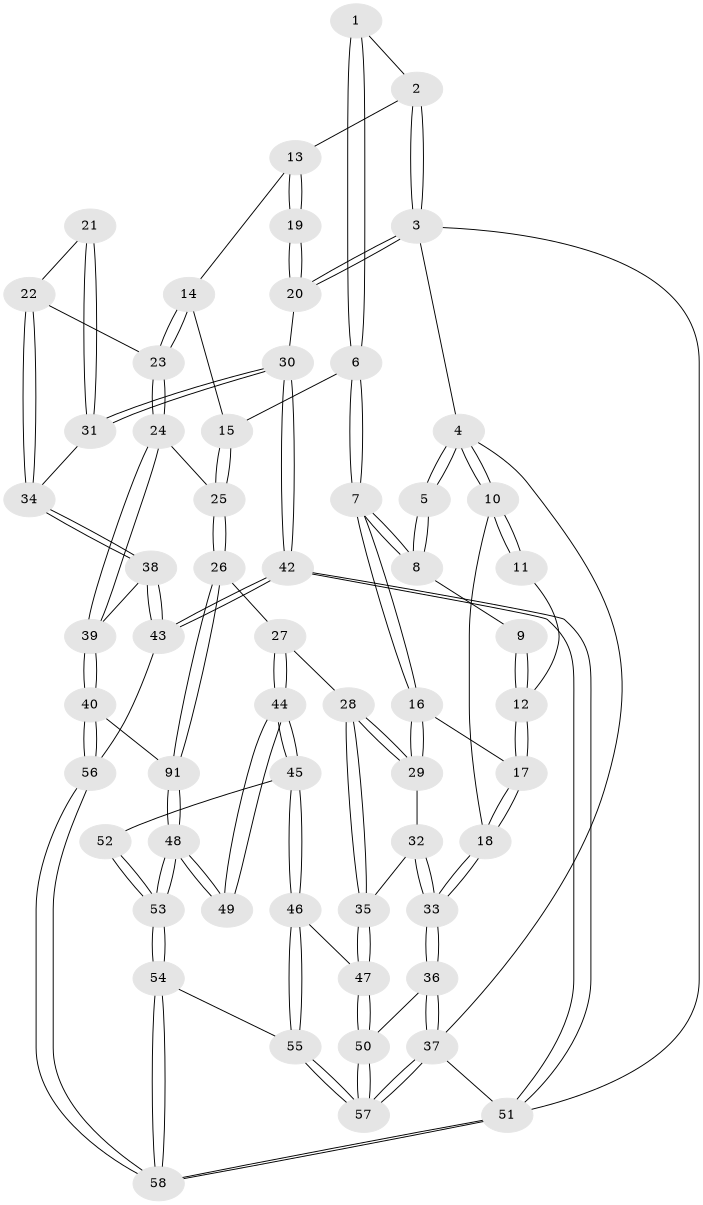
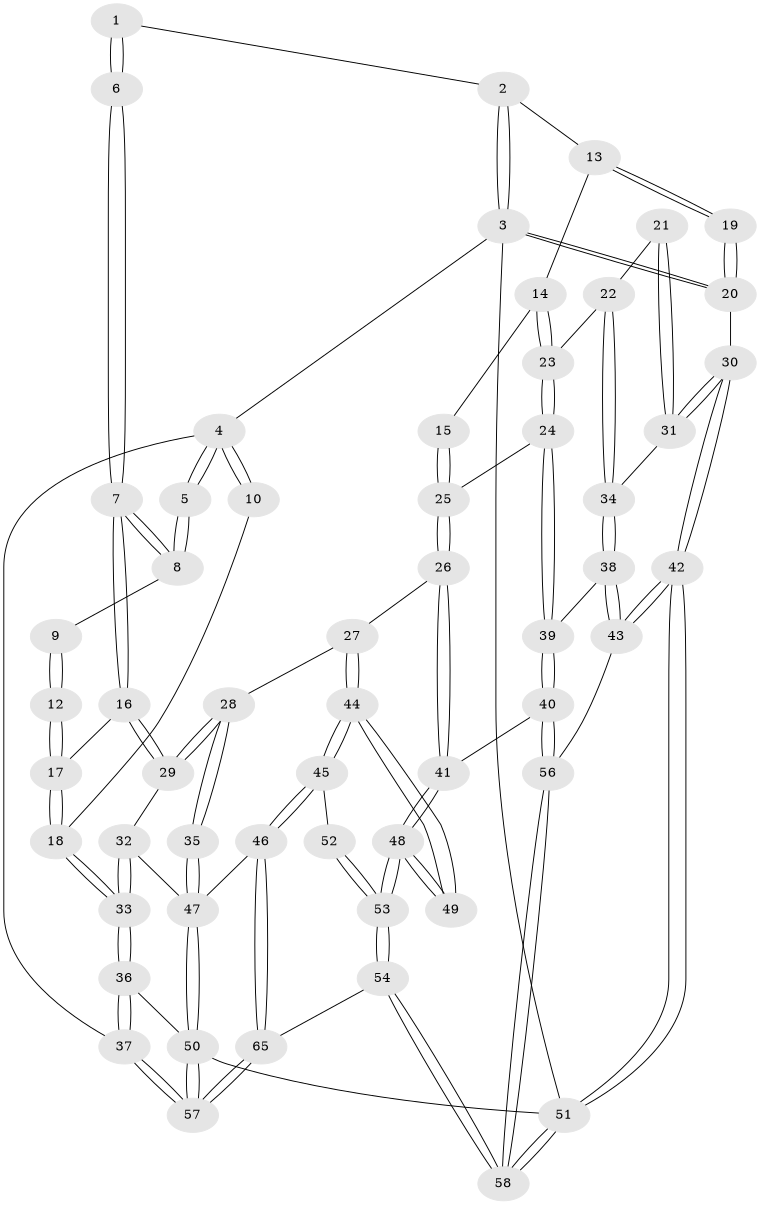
edge "6" -- "15": removed
node "11": removed
node "91": label "91" -> "41"
edge "32" -- "35": now "32" -- "47"
node "55": label "55" -> "65"
edge "37" -- "51": now "50" -- "51"
